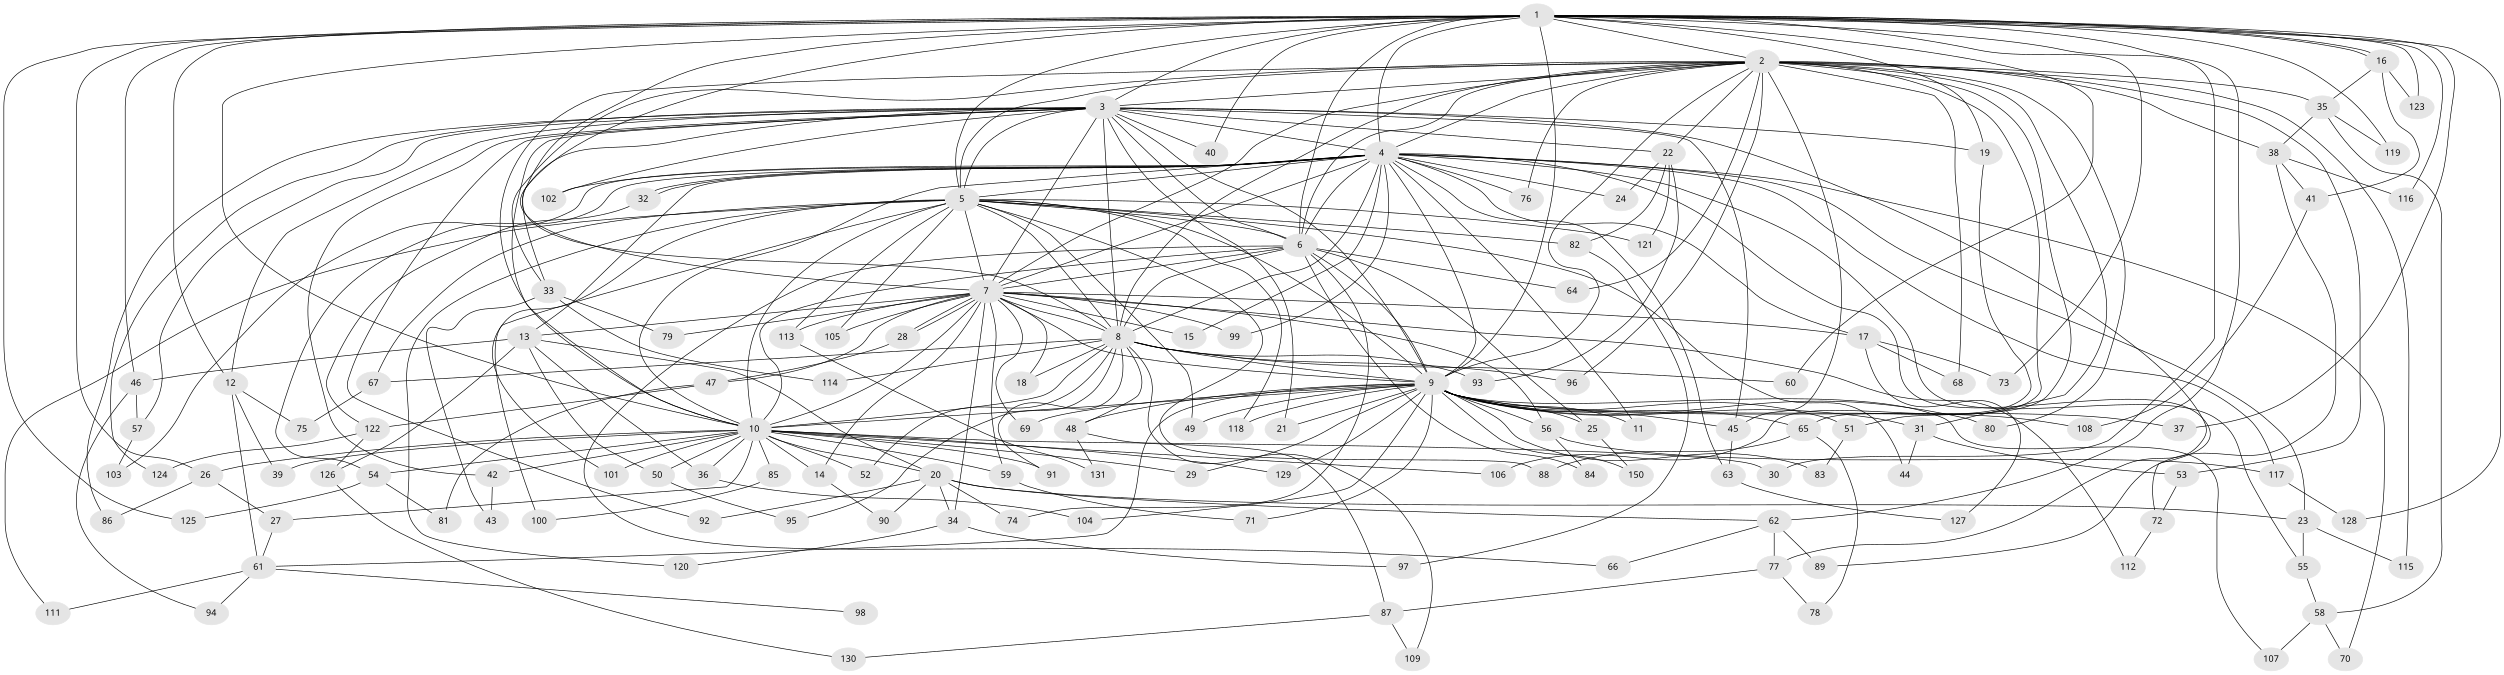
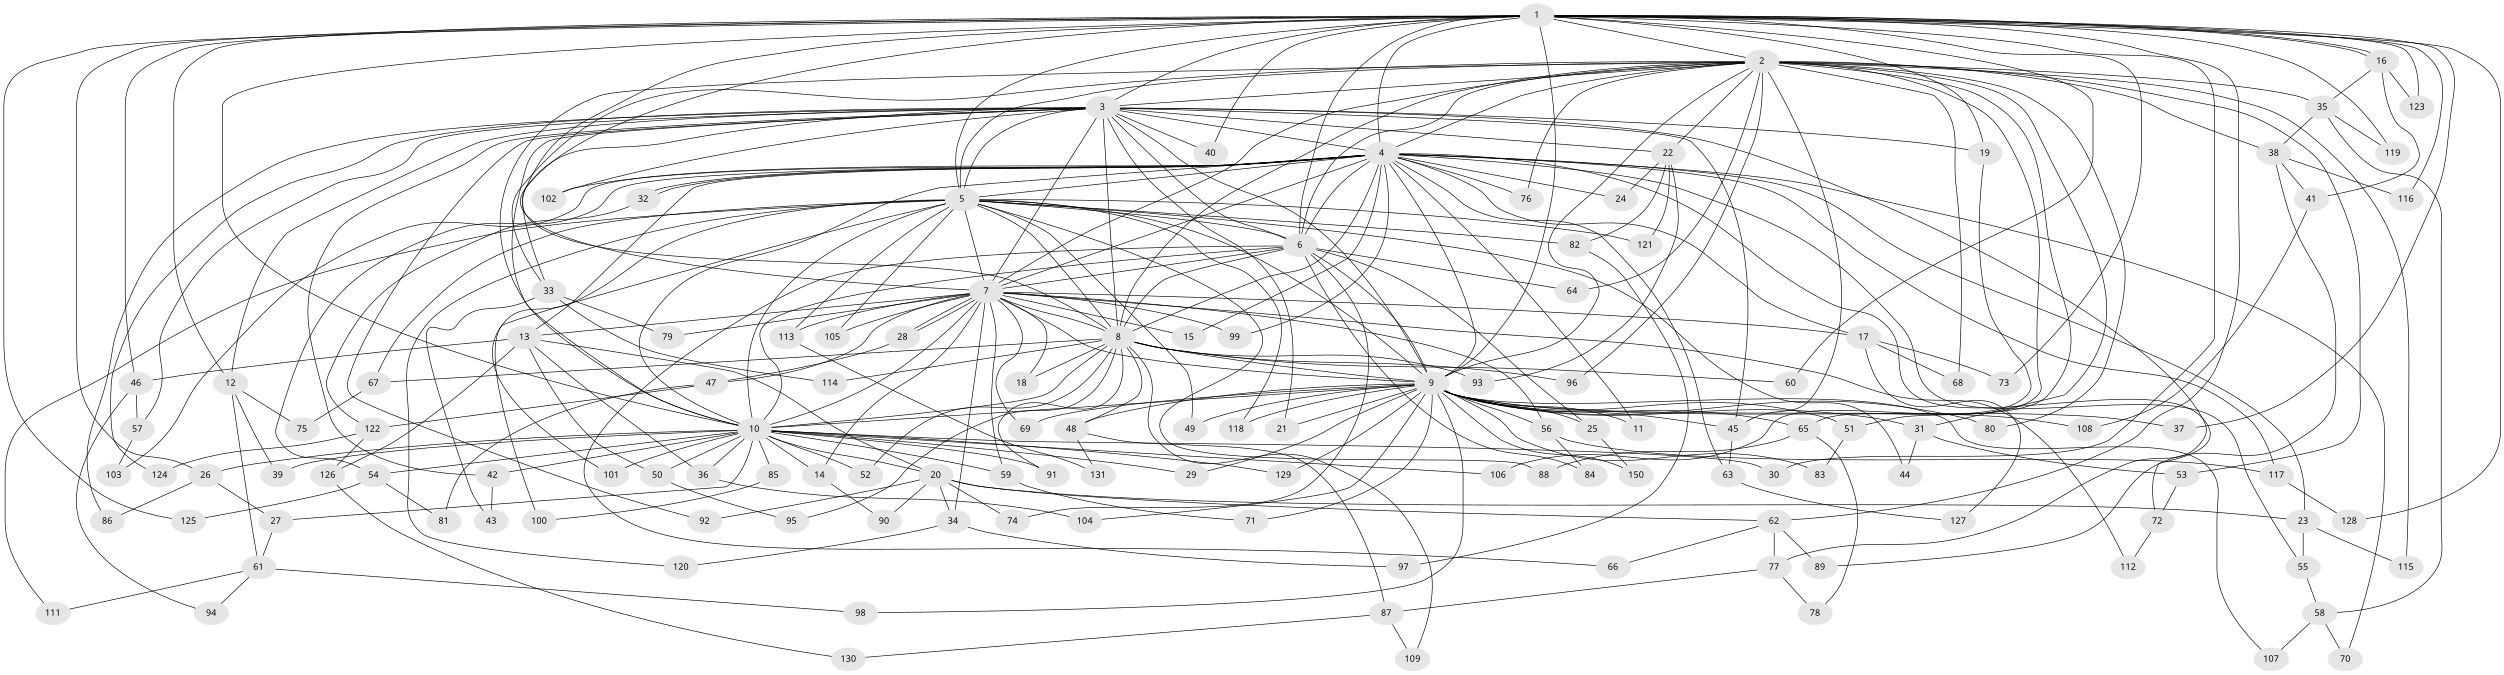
edge "9" -- "61": now "9" -- "98"
